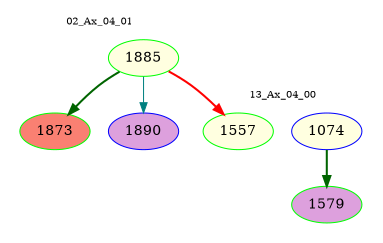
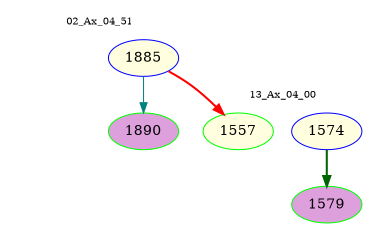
cluster "02_Ax_04_01": label "02_Ax_04_01" -> "02_Ax_04_51"
node "1885": color green -> blue
node "1873": removed
node "1890": color blue -> green
node "1074": label "1074" -> "1574"
